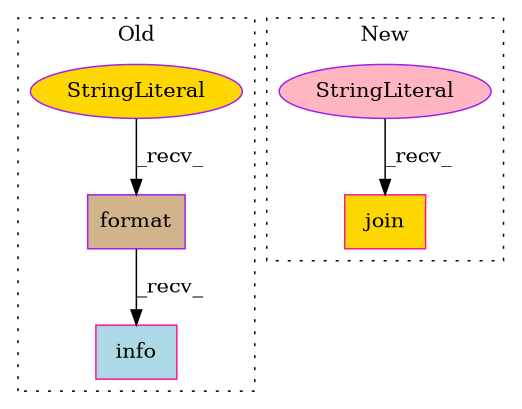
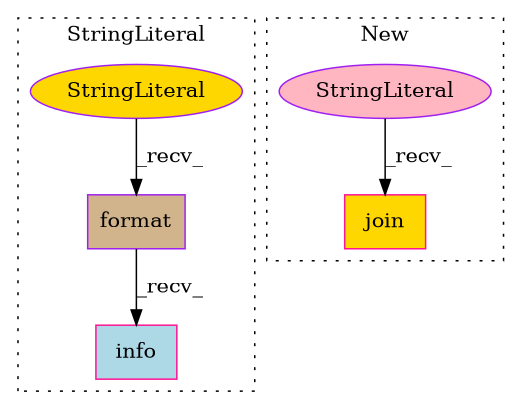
cluster "Old": label "Old" -> "StringLiteral"
